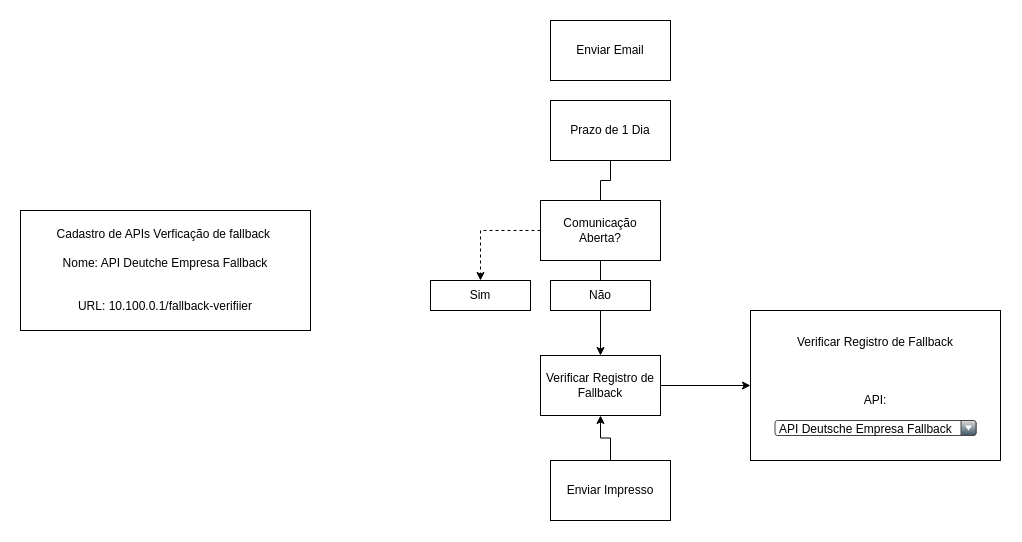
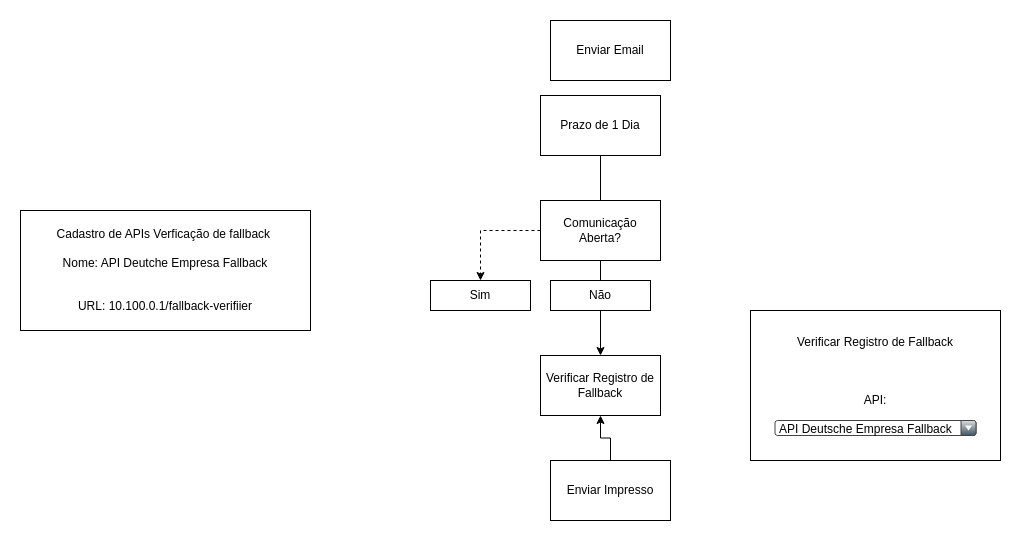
node "Prazo de 1 Dia": moved (611, 131) -> (601, 126)
edge "Verificar Registro de Fallback" -> "Verificar Registro de Fallback API:": removed
